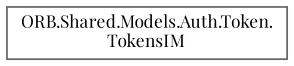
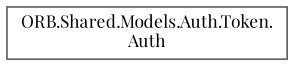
node "ORB.Shared.Models.Auth.Token. TokensIM": label "ORB.Shared.Models.Auth.Token. TokensIM" -> "ORB.Shared.Models.Auth.Token. Auth"
